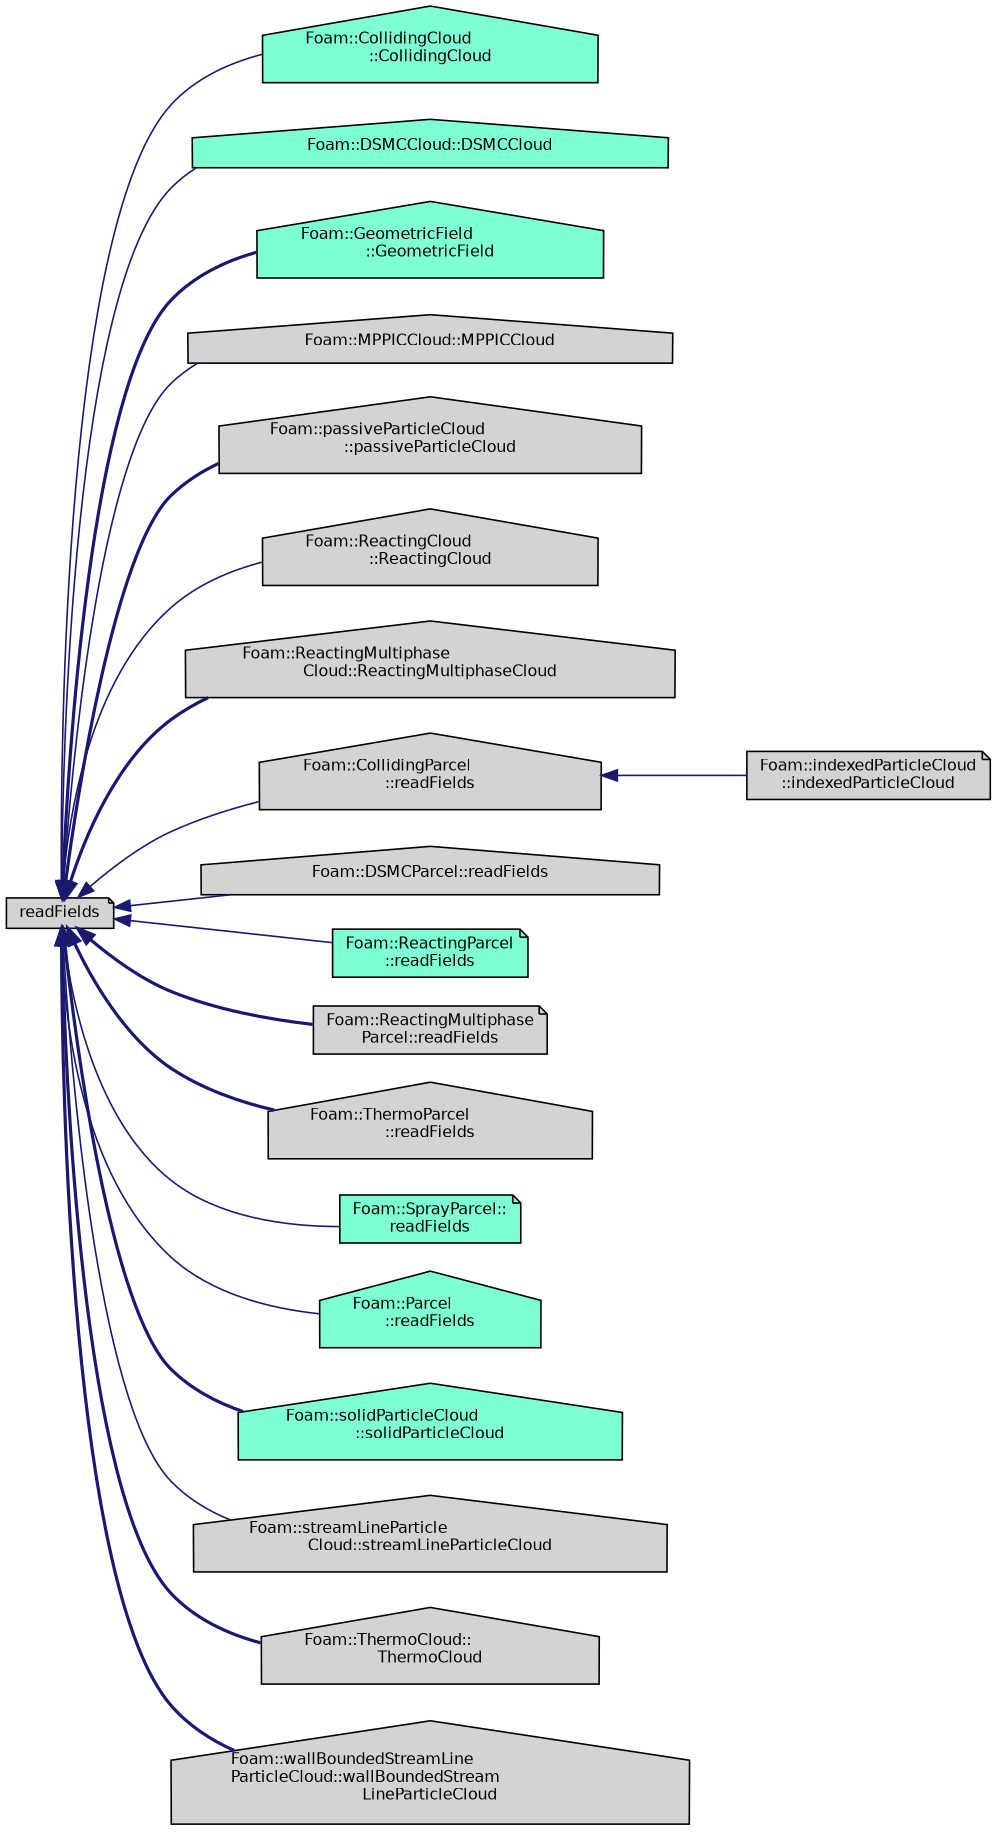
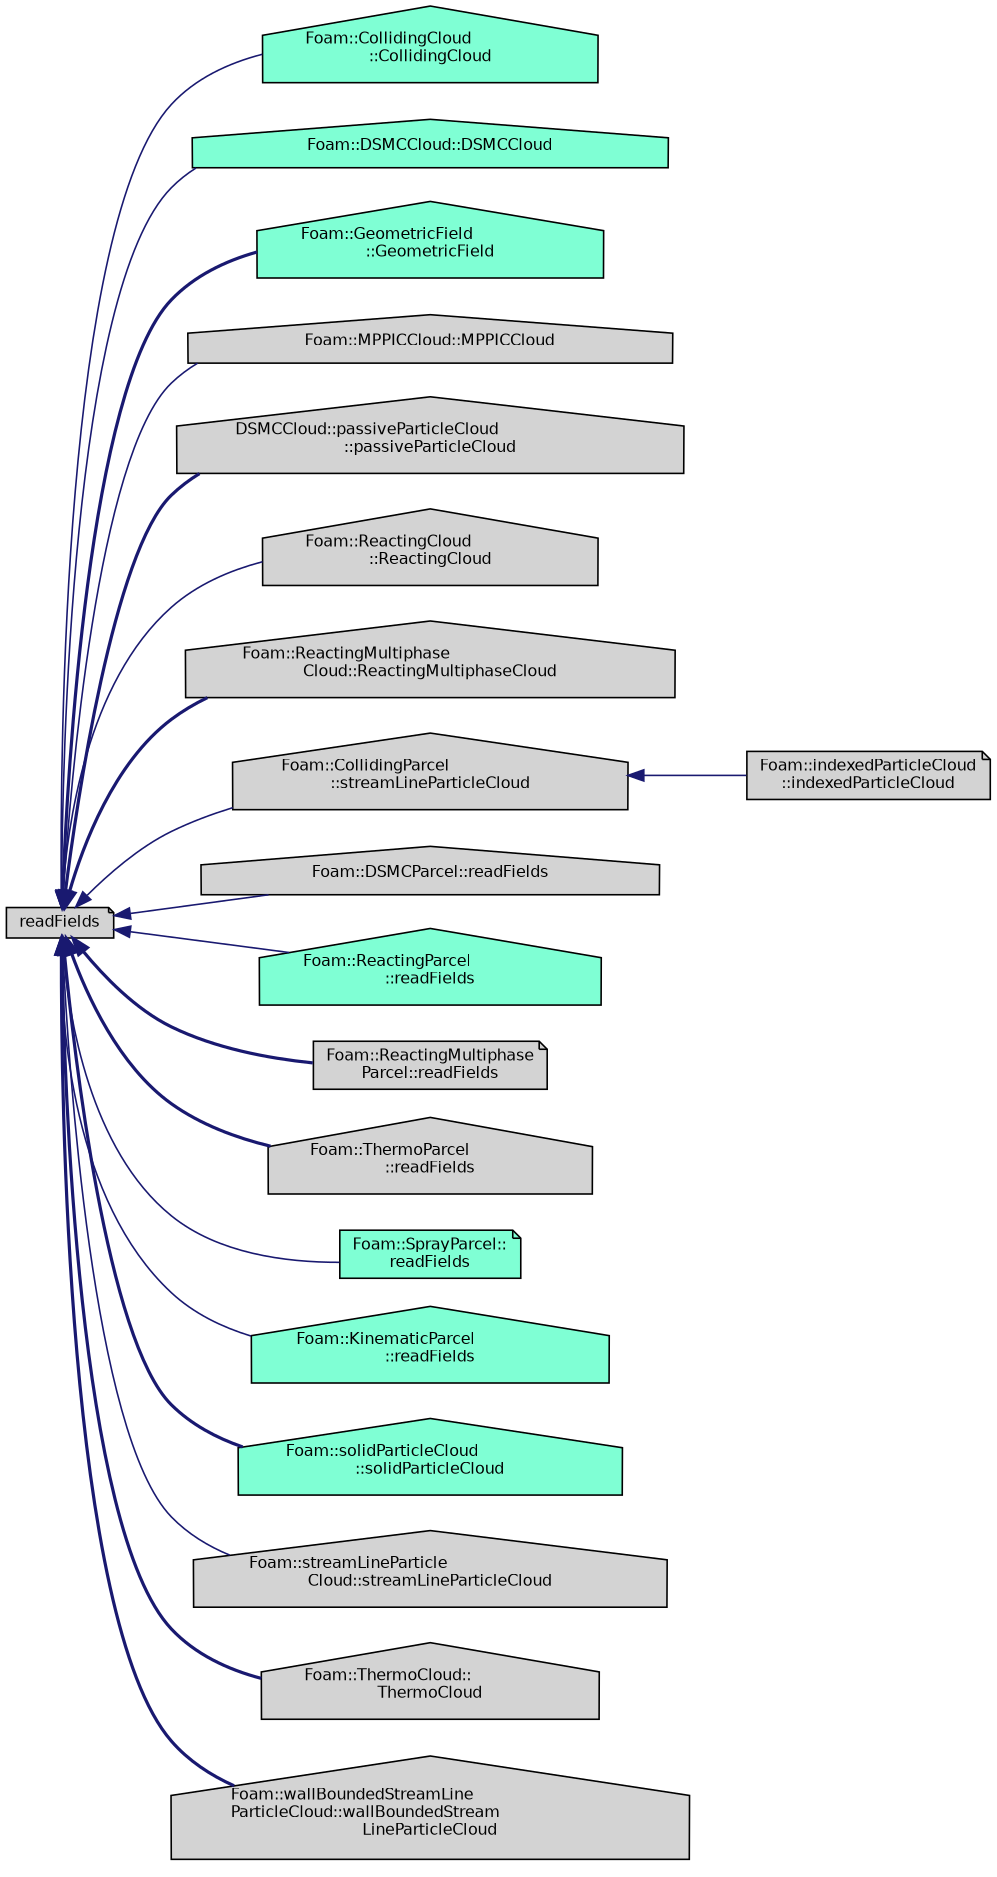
node "Foam::passiveParticleCloud ::passiveParticleCloud": label "Foam::passiveParticleCloud ::passiveParticleCloud" -> "DSMCCloud::passiveParticleCloud ::passiveParticleCloud"
node "Foam::CollidingParcel ::readFields": label "Foam::CollidingParcel ::readFields" -> "Foam::CollidingParcel ::streamLineParticleCloud"
node "Foam::ReactingParcel ::readFields": shape note -> house
node "Foam::Parcel ::readFields": label "Foam::Parcel ::readFields" -> "Foam::KinematicParcel ::readFields"
